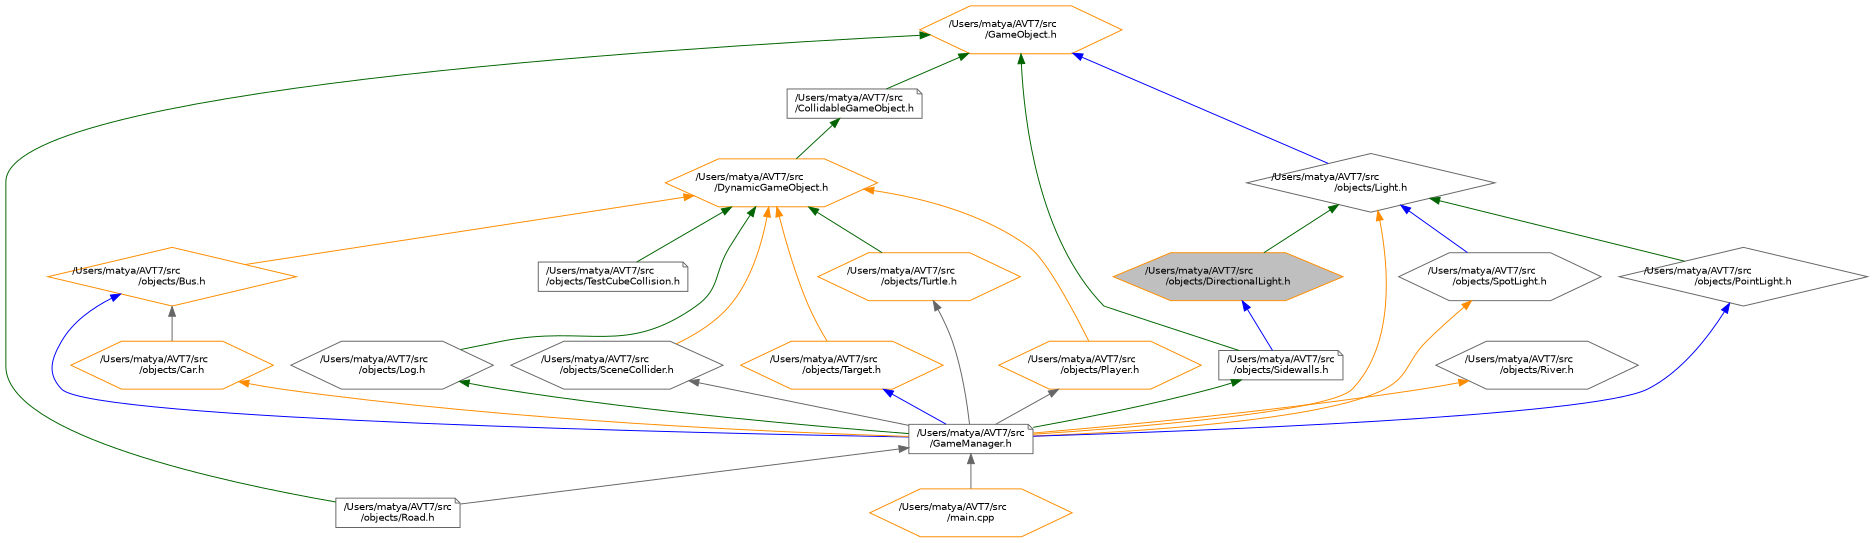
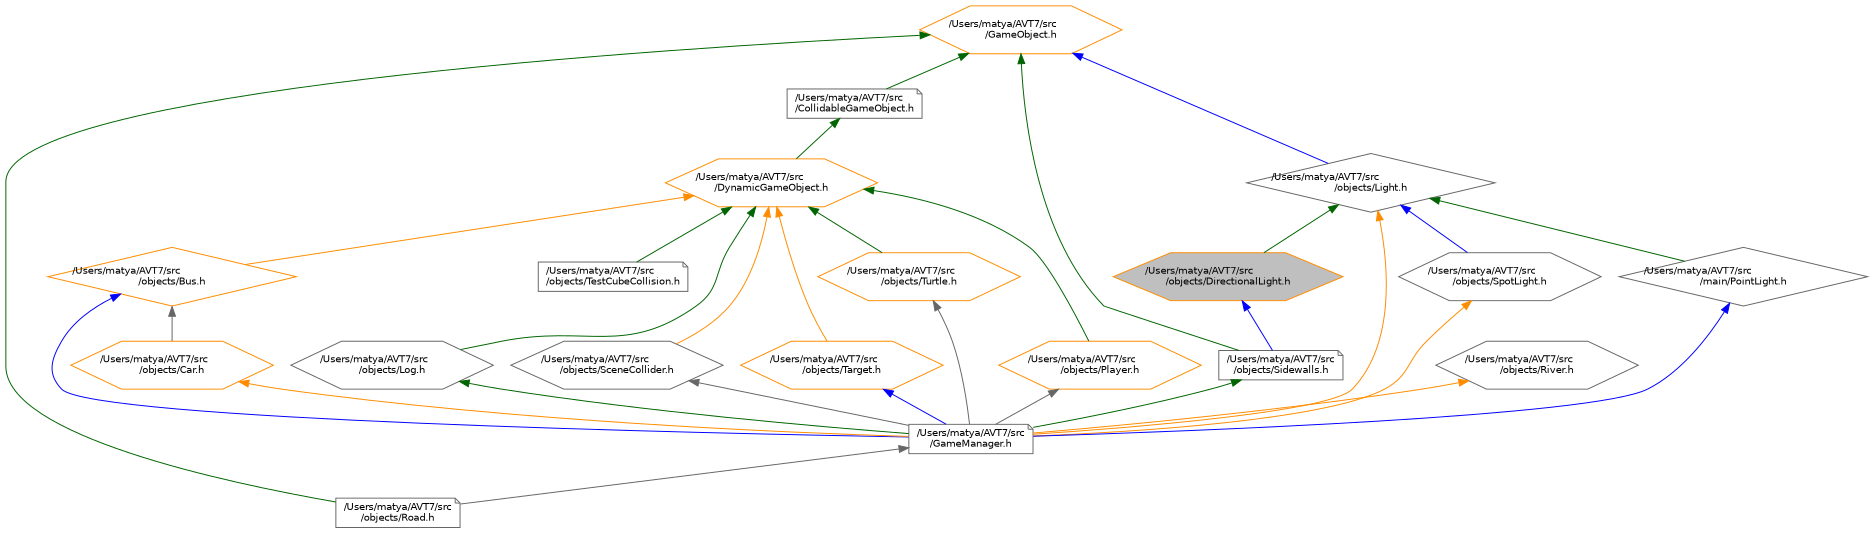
edge "/Users/matya/AVT7/src /objects/Player.h" -> "/Users/matya/AVT7/src /DynamicGameObject.h": color darkorange -> darkgreen
node "/Users/matya/AVT7/src /objects/PointLight.h": label "/Users/matya/AVT7/src /objects/PointLight.h" -> "/Users/matya/AVT7/src /main/PointLight.h"
node "/Users/matya/AVT7/src /main.cpp": removed
